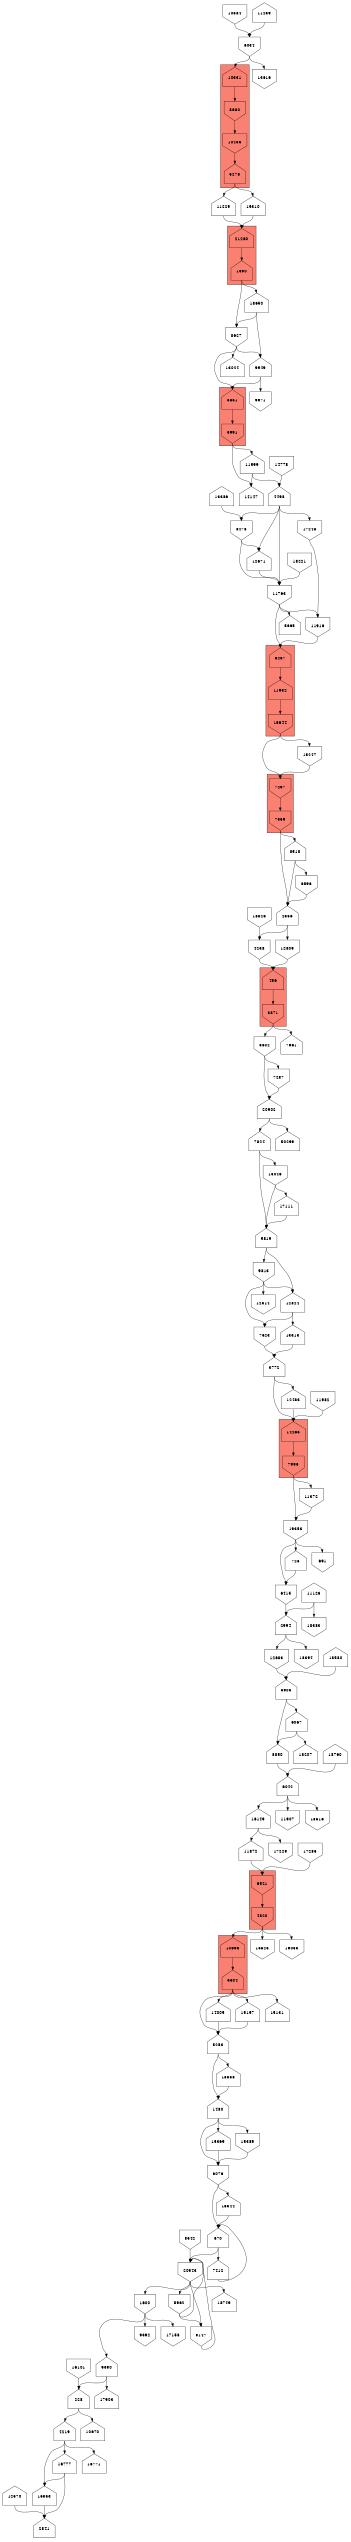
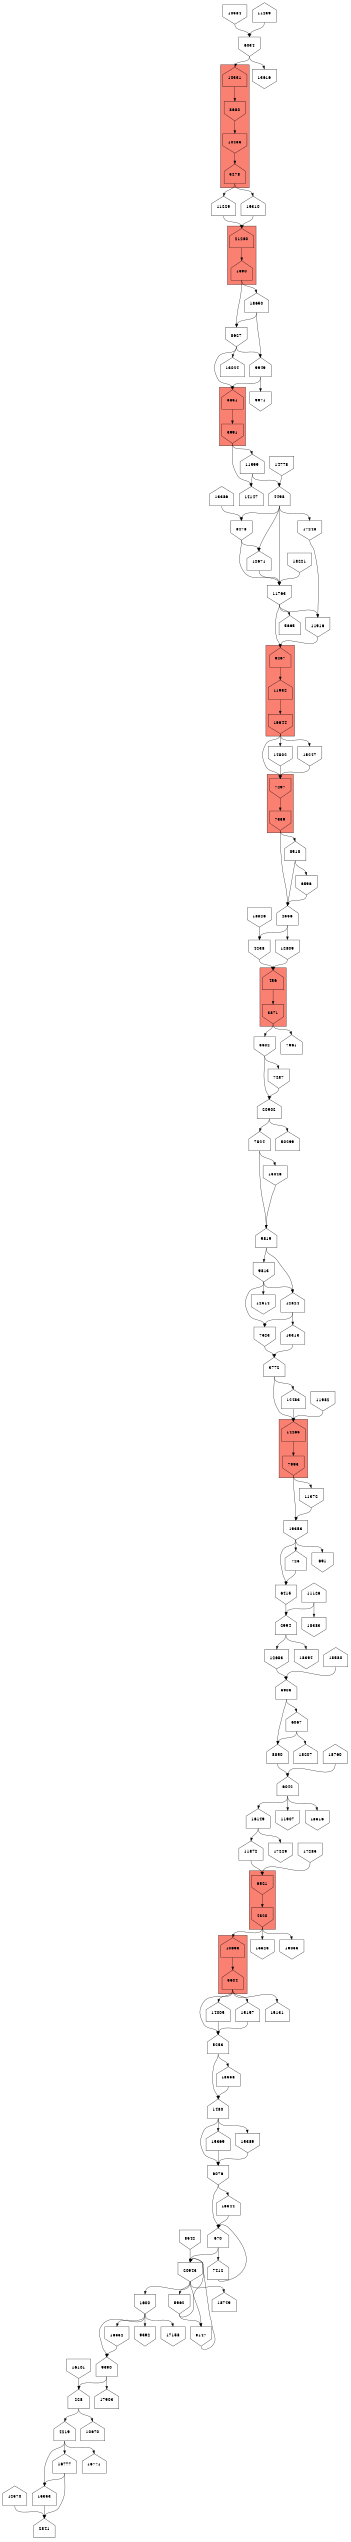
node "14802": added
node "17111": removed
node "16532": added
